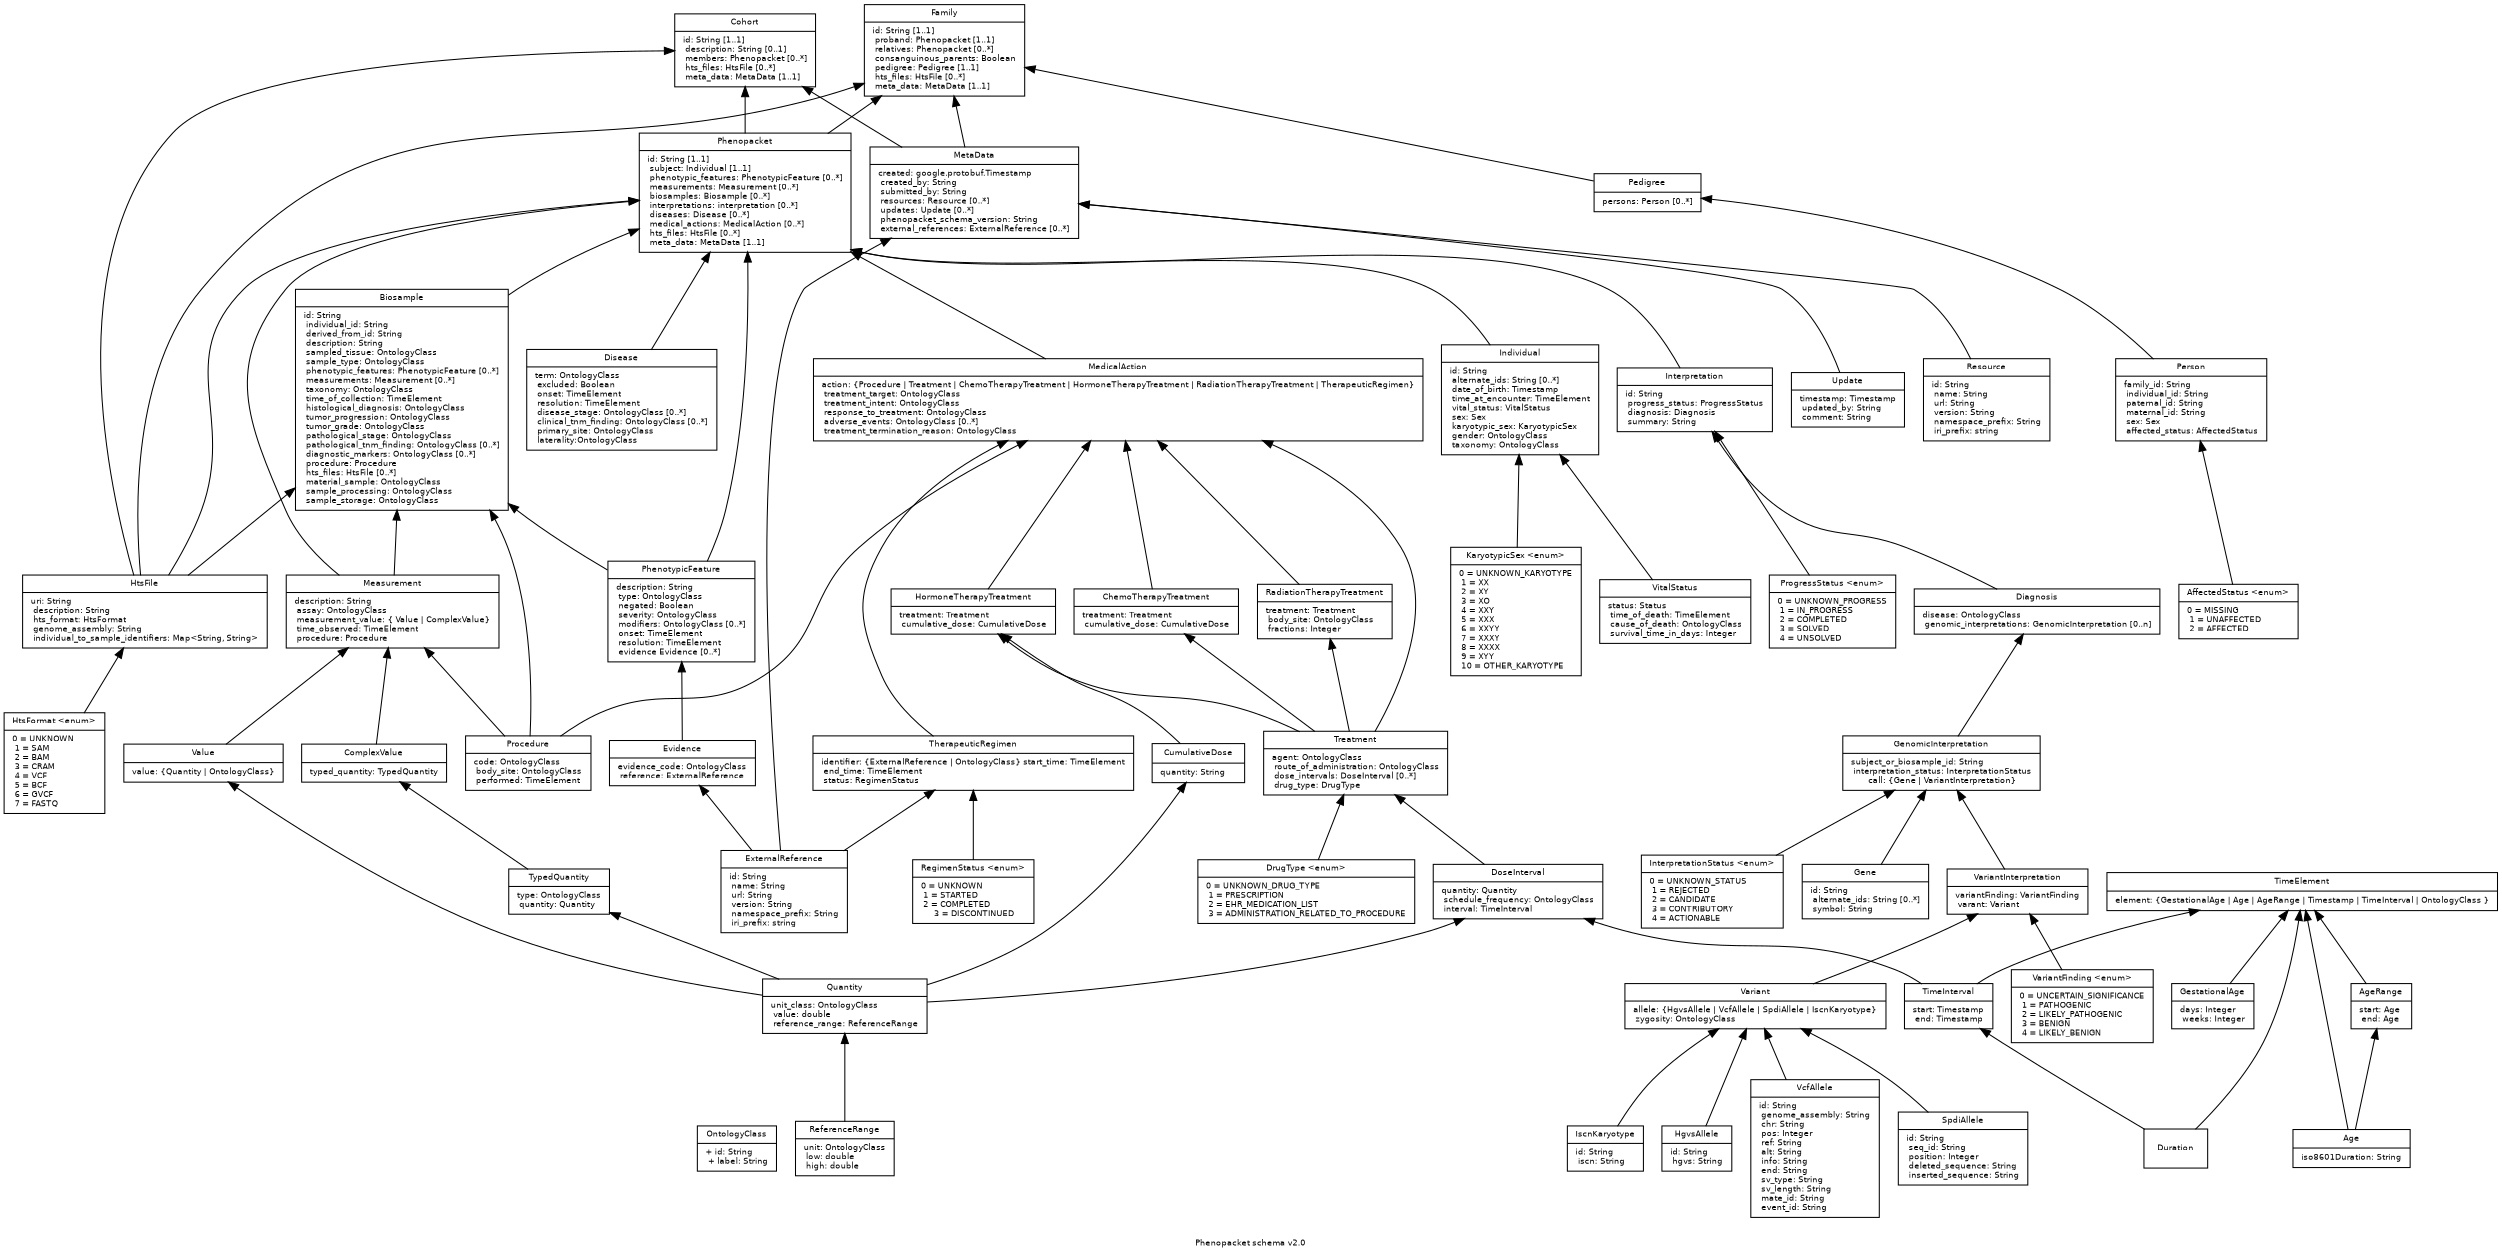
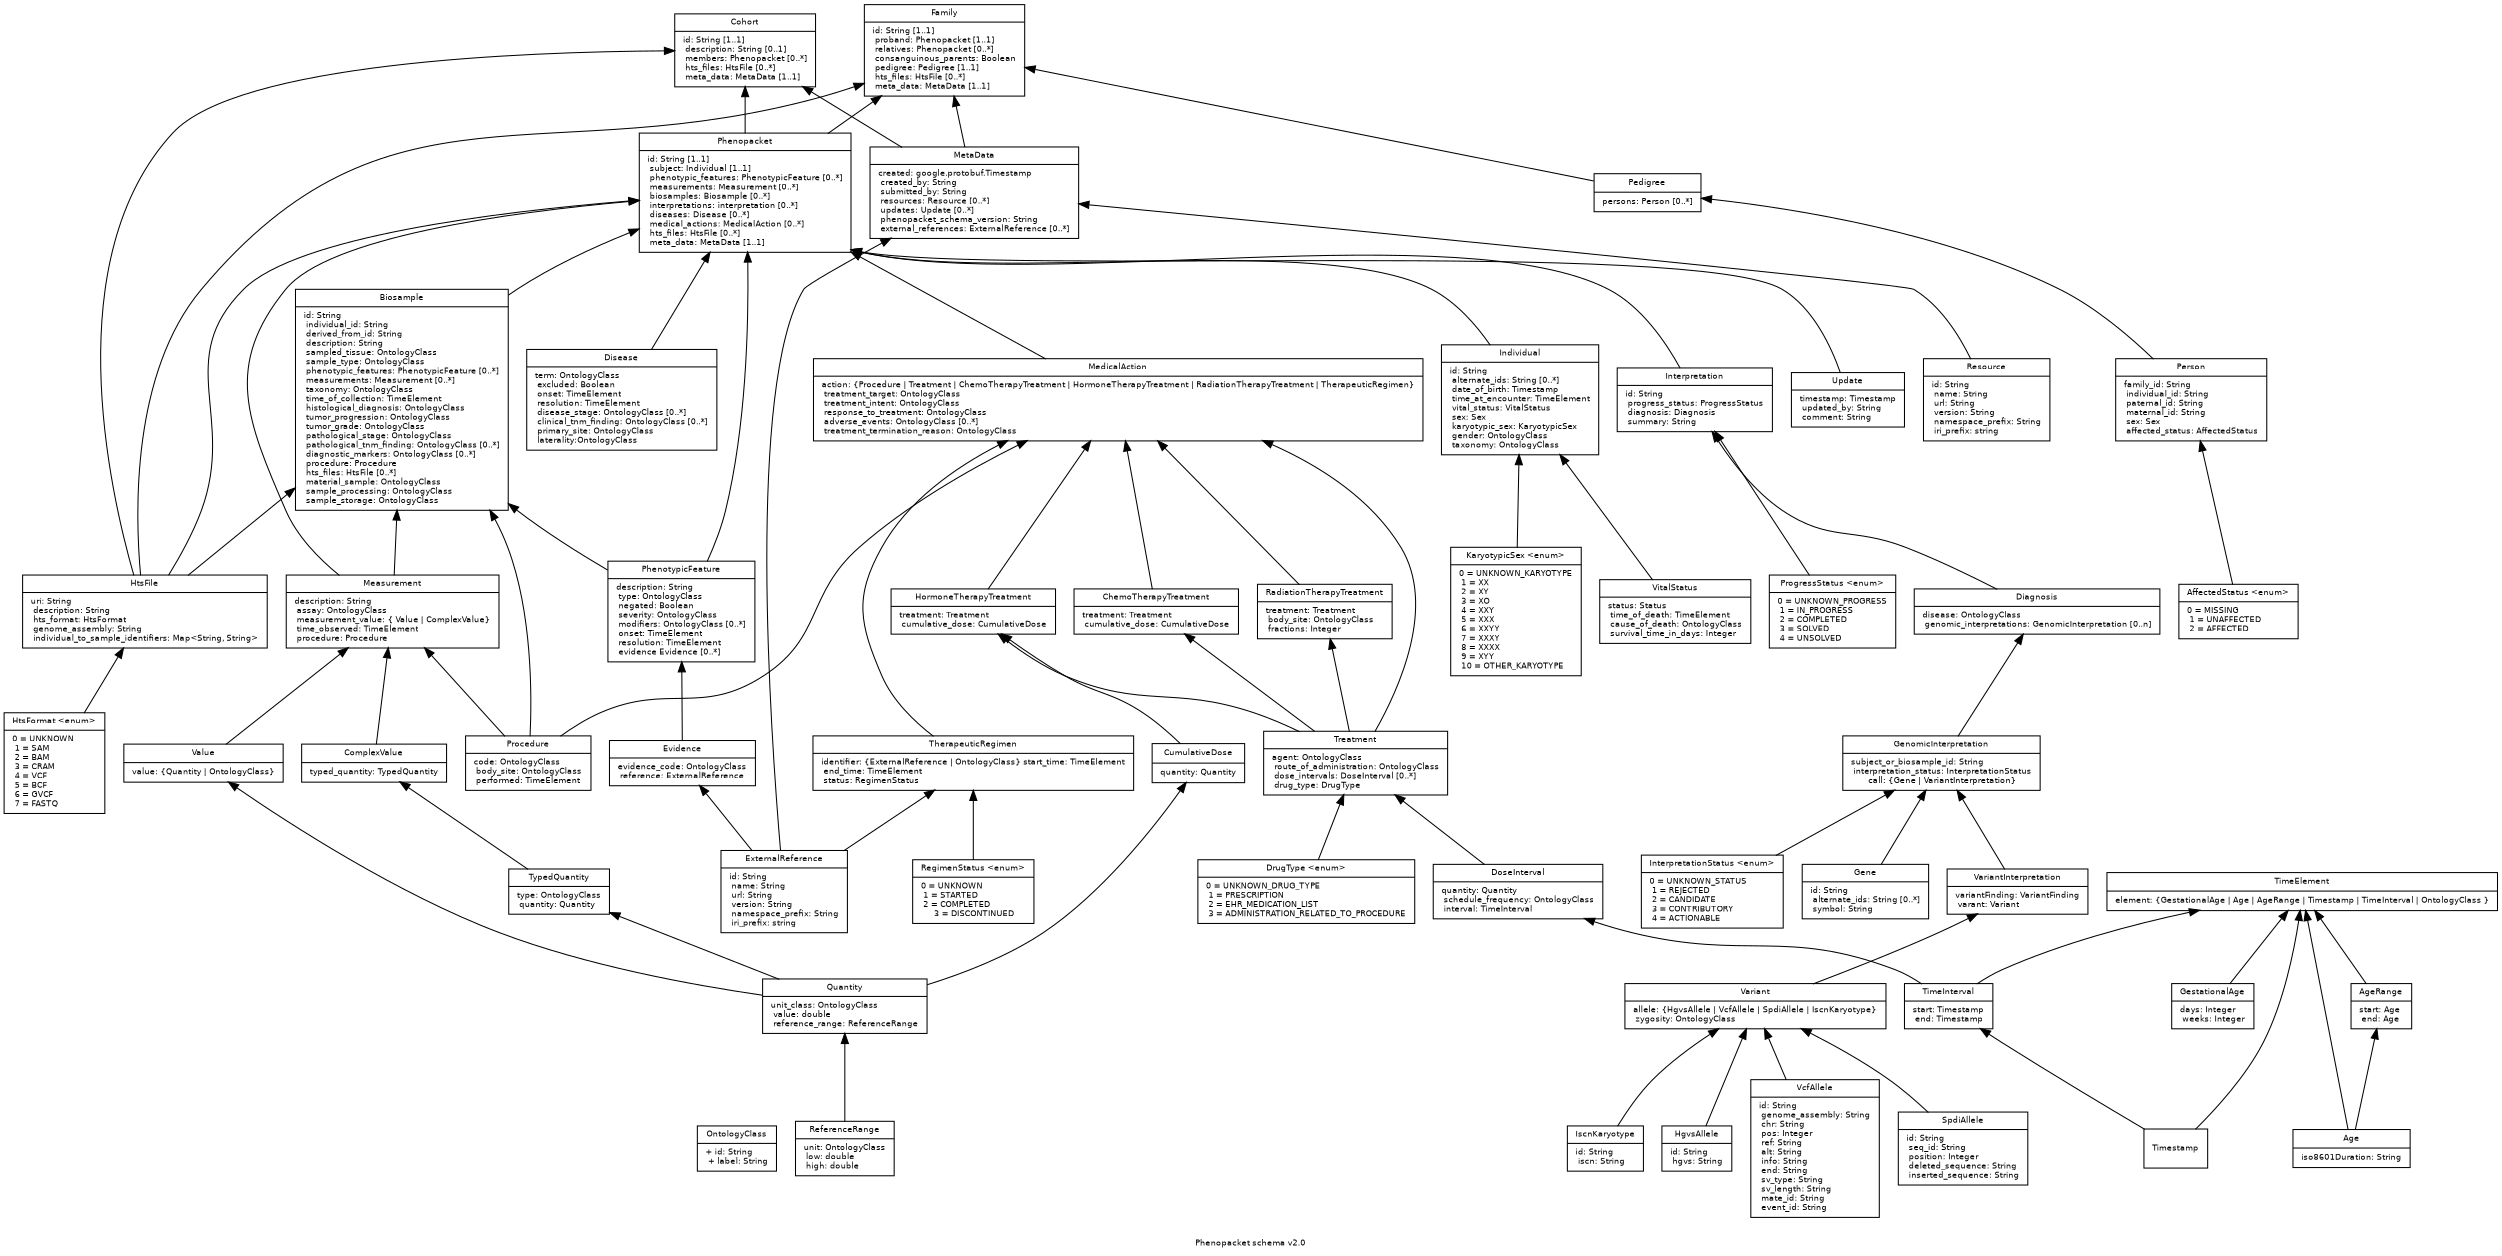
edge "Update" -> "MetaData": now "Update" -> "Phenopacket"
node "CumulativeDose": text "quantity: String" -> "quantity: Quantity"
edge "Quantity" -> "DoseInterval": removed
node "VariantFinding <enum>": removed
node "Duration": label "Duration" -> "Timestamp"
